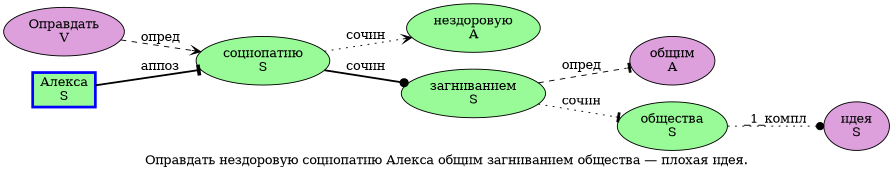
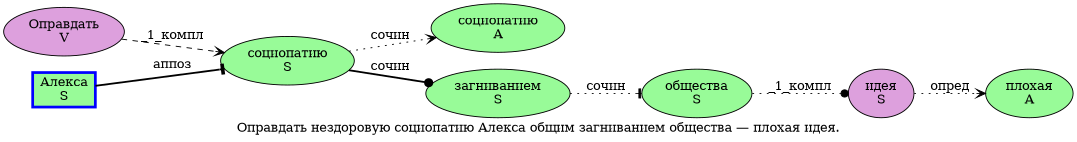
node "нездоровую A": label "нездоровую A" -> "социопатию A"
edge "Оправдать V" -> "социопатию S": label "опред" -> "_1_компл"
node "общим A": removed
node "плохая A": added
